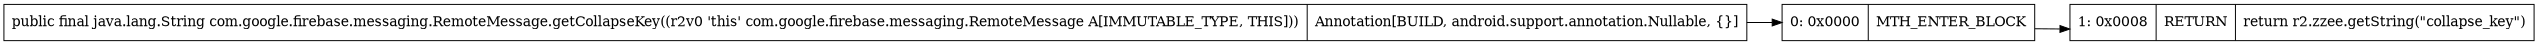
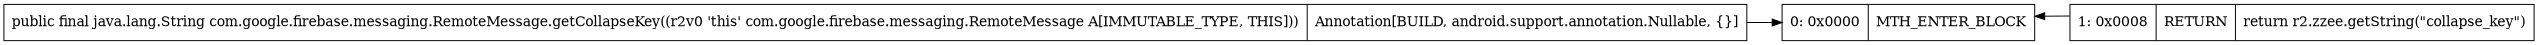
edge "0: 0x0000" -> "1: 0x0008": reversed
